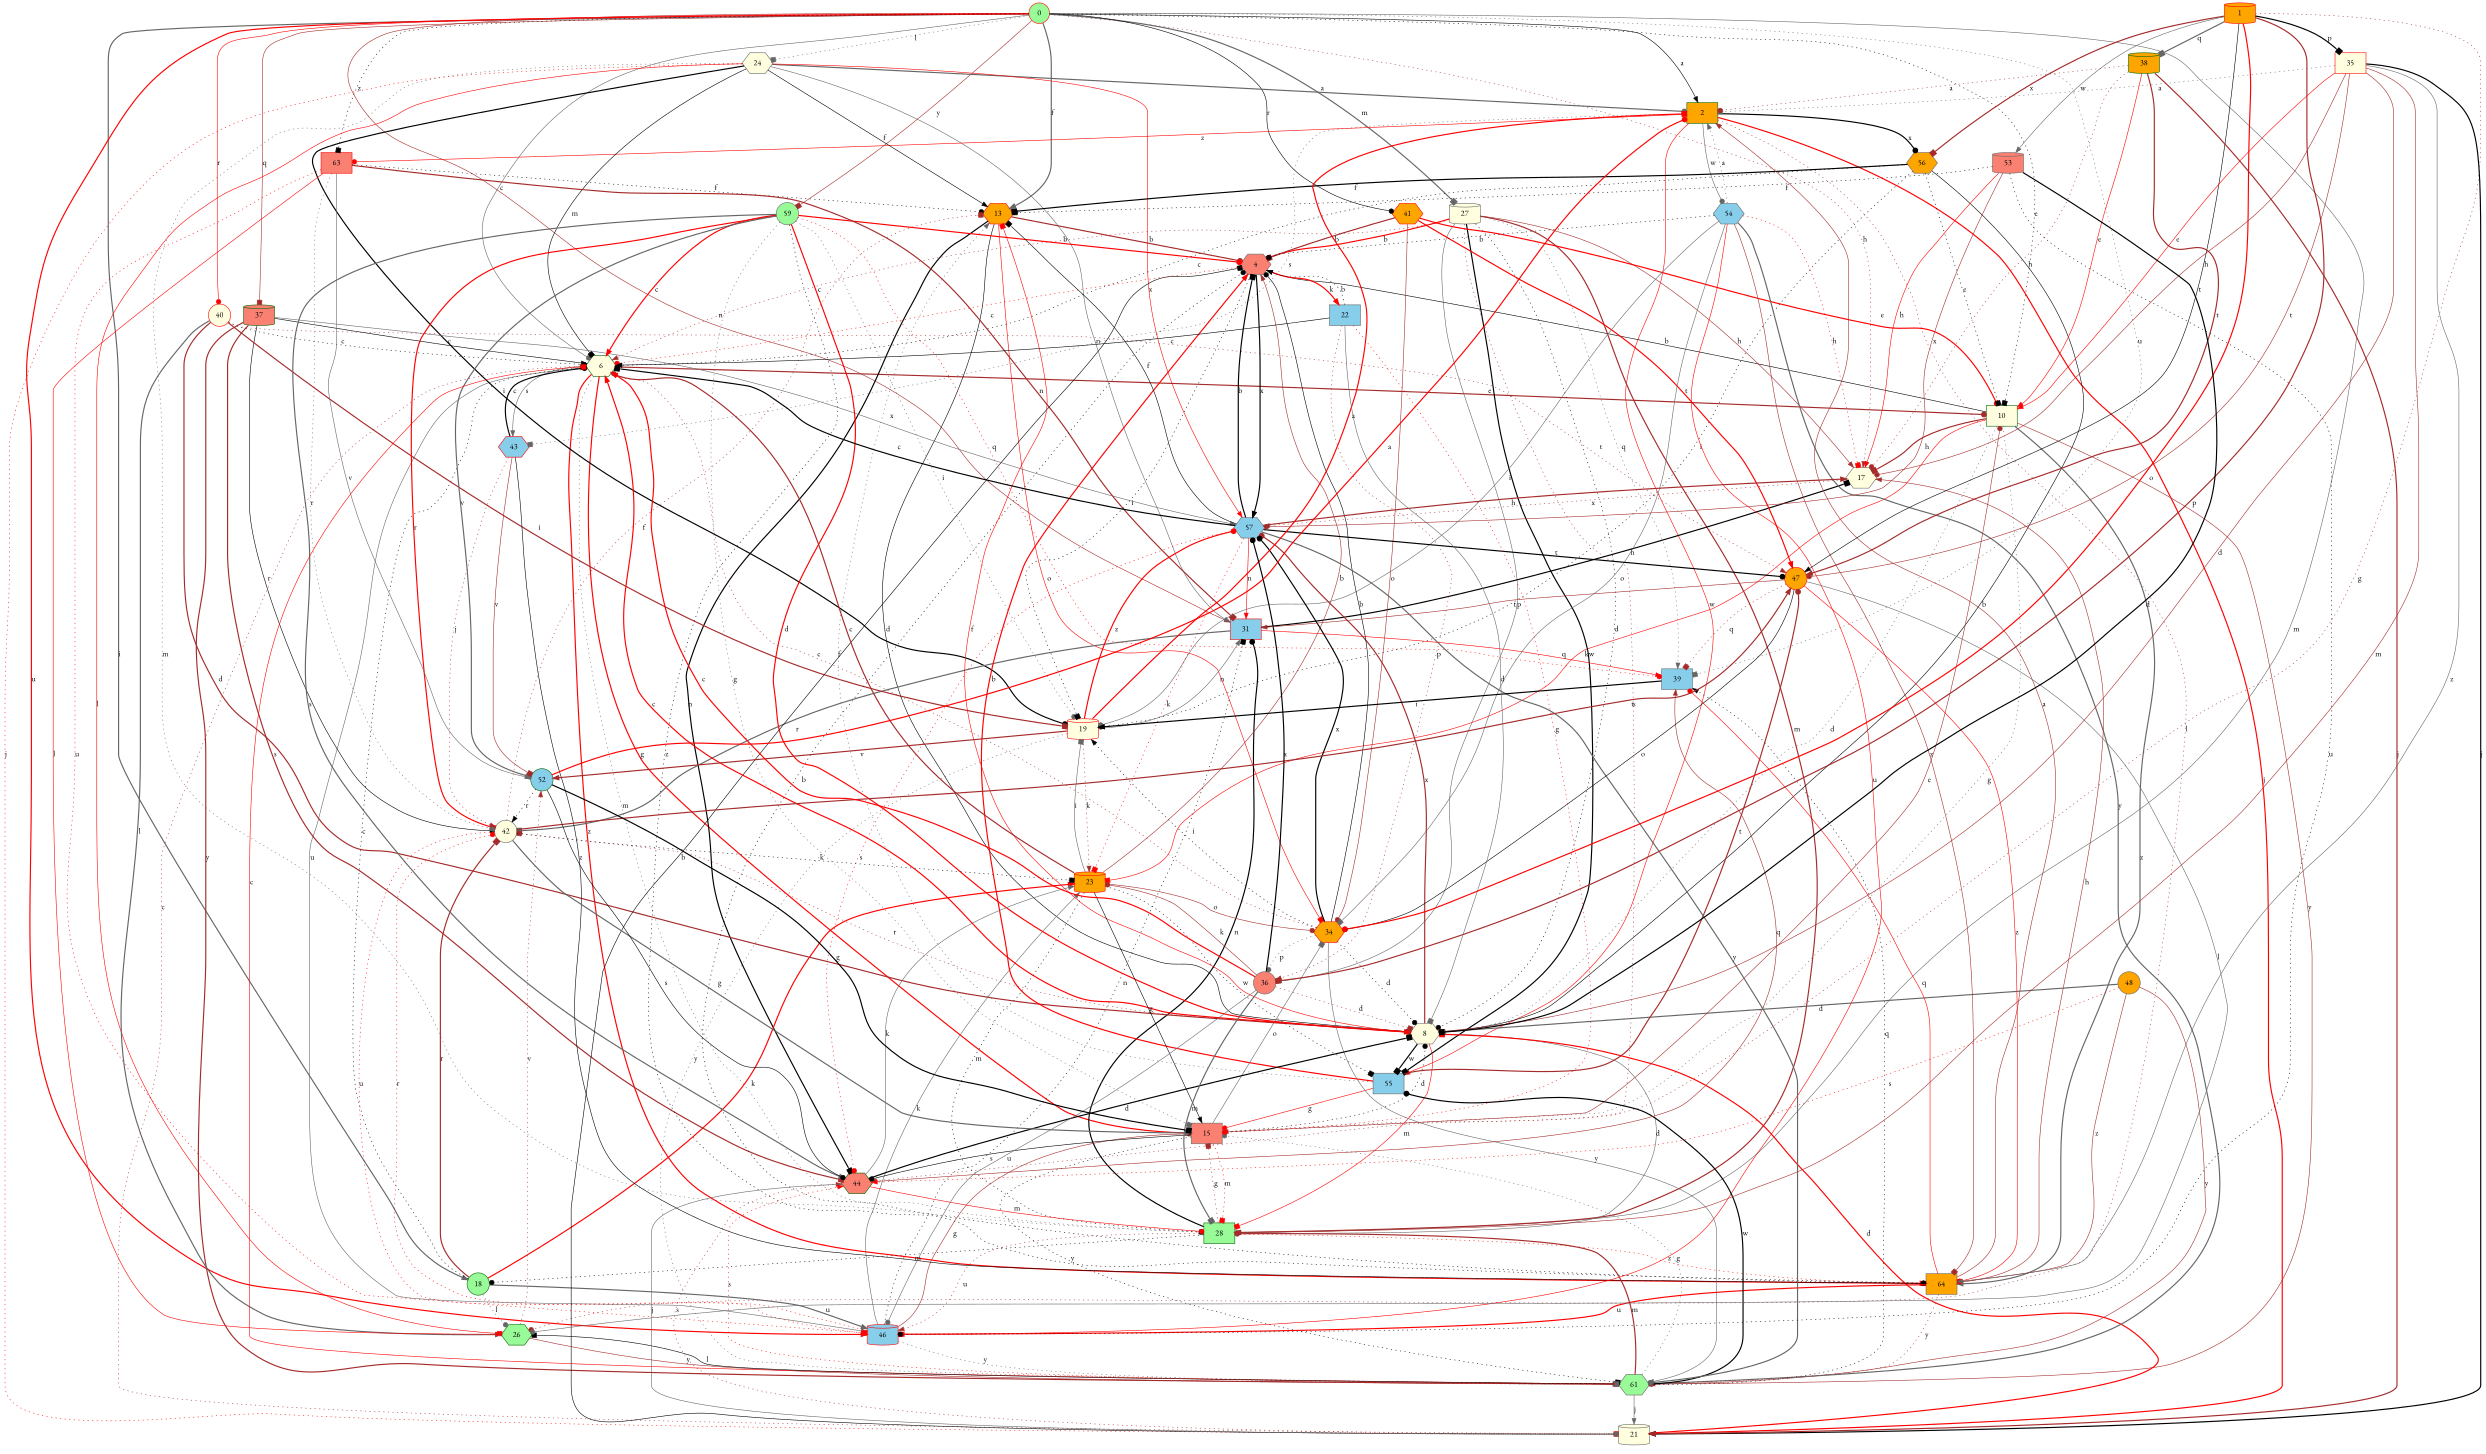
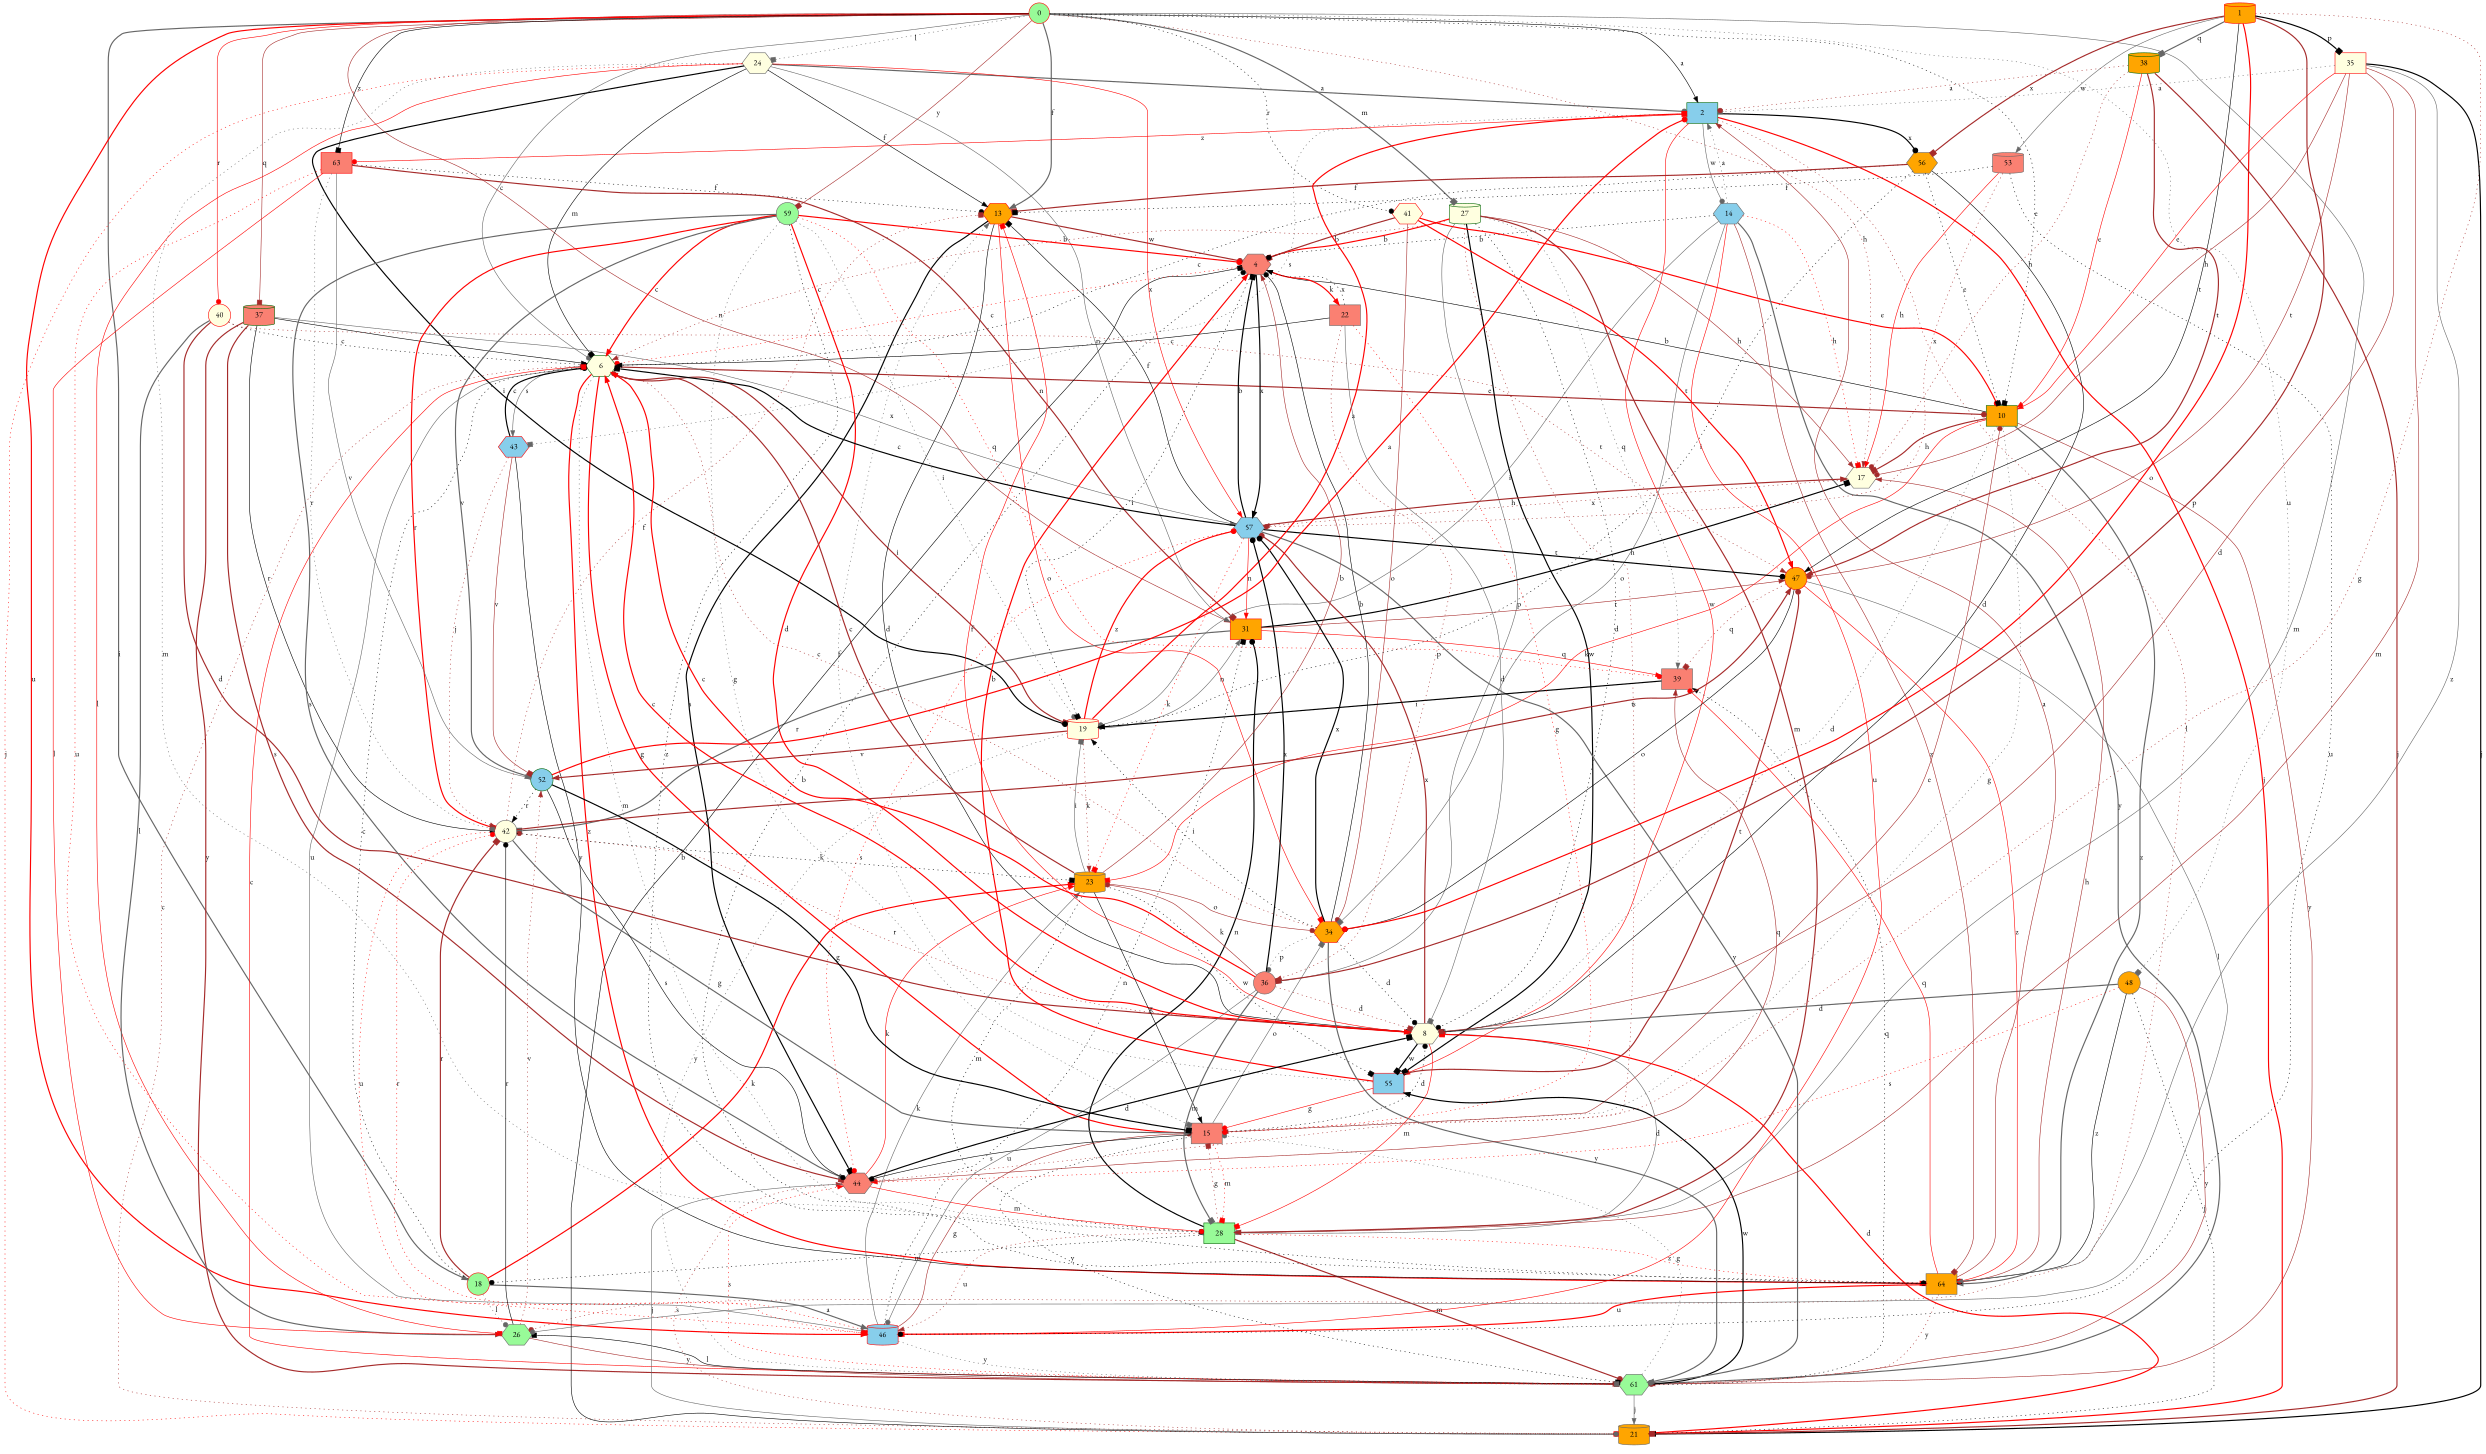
edge "0" -> "63": style dotted -> solid
edge "0" -> "39": now "0" -> "48"
edge "0" -> "41": style solid -> dotted
node "2": fillcolor orange -> skyblue
edge "56" -> "13": color black -> brown
node "41": fillcolor orange -> lightyellow
node "27": color gray40 -> darkgreen
node "54": label "54" -> "14"
edge "13" -> "4": label "b" -> "w"
edge "22" -> "4": label "b" -> "x"
node "22": fillcolor skyblue -> salmon
node "10": fillcolor lightyellow -> orange
edge "53" -> "57": style solid -> dotted
edge "40" -> "19": now "6" -> "19"
edge "47" -> "31": reversed
edge "56" -> "8": label "b" -> "d"
node "31": fillcolor skyblue -> orange
node "39": fillcolor skyblue -> salmon
edge "53" -> "8": removed, label "d"
edge "13" -> "44": label "n" -> "s"
edge "43" -> "64": label "z" -> "y"
node "23": color red -> gray40
edge "8" -> "42": arrowhead box -> dot
edge "44" -> "23": color gray40 -> red
edge "38" -> "21": arrowhead normal -> box
node "55": color gray40 -> red
edge "26" -> "42": added, label "r"
edge "61" -> "55": arrowhead dot -> normal
edge "34" -> "61": style solid -> bold
node "44": color darkgreen -> gray40
edge "48" -> "64": color brown -> black
edge "61" -> "28": reversed
node "18": color darkgreen -> red
edge "18" -> "46": label "u" -> "a"
node "26": color darkgreen -> gray40
edge "48" -> "21": added, label "j"
node "21": fillcolor lightyellow -> orange
